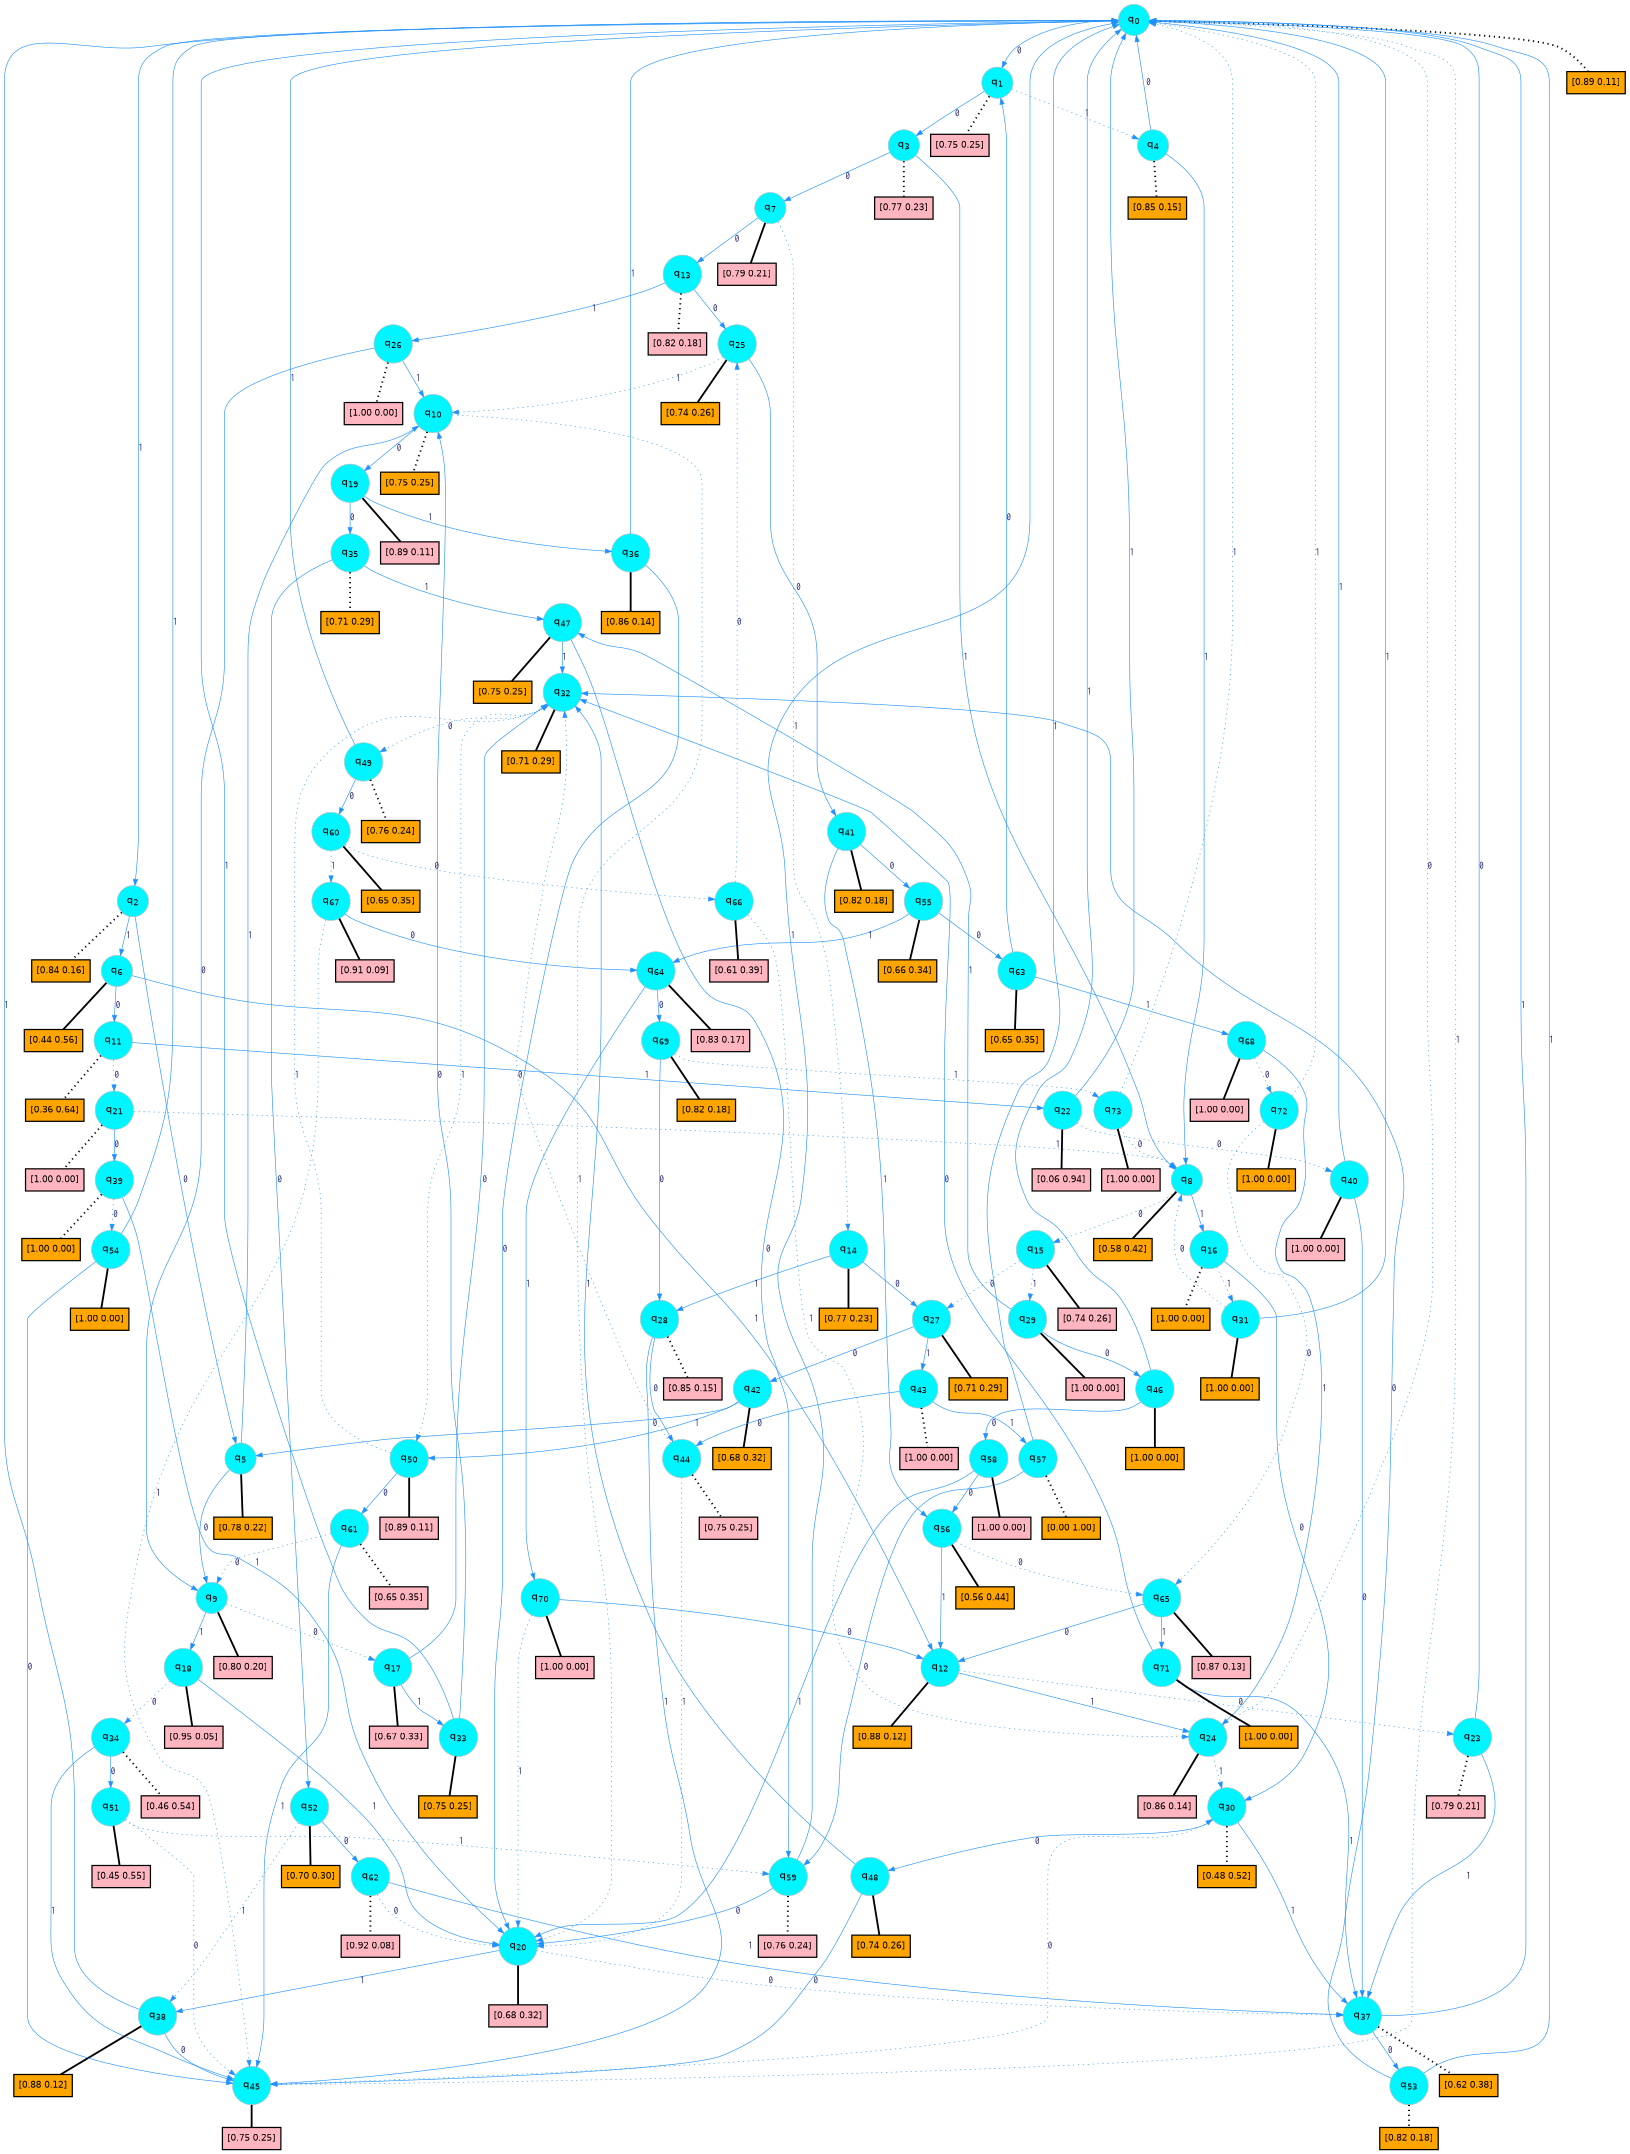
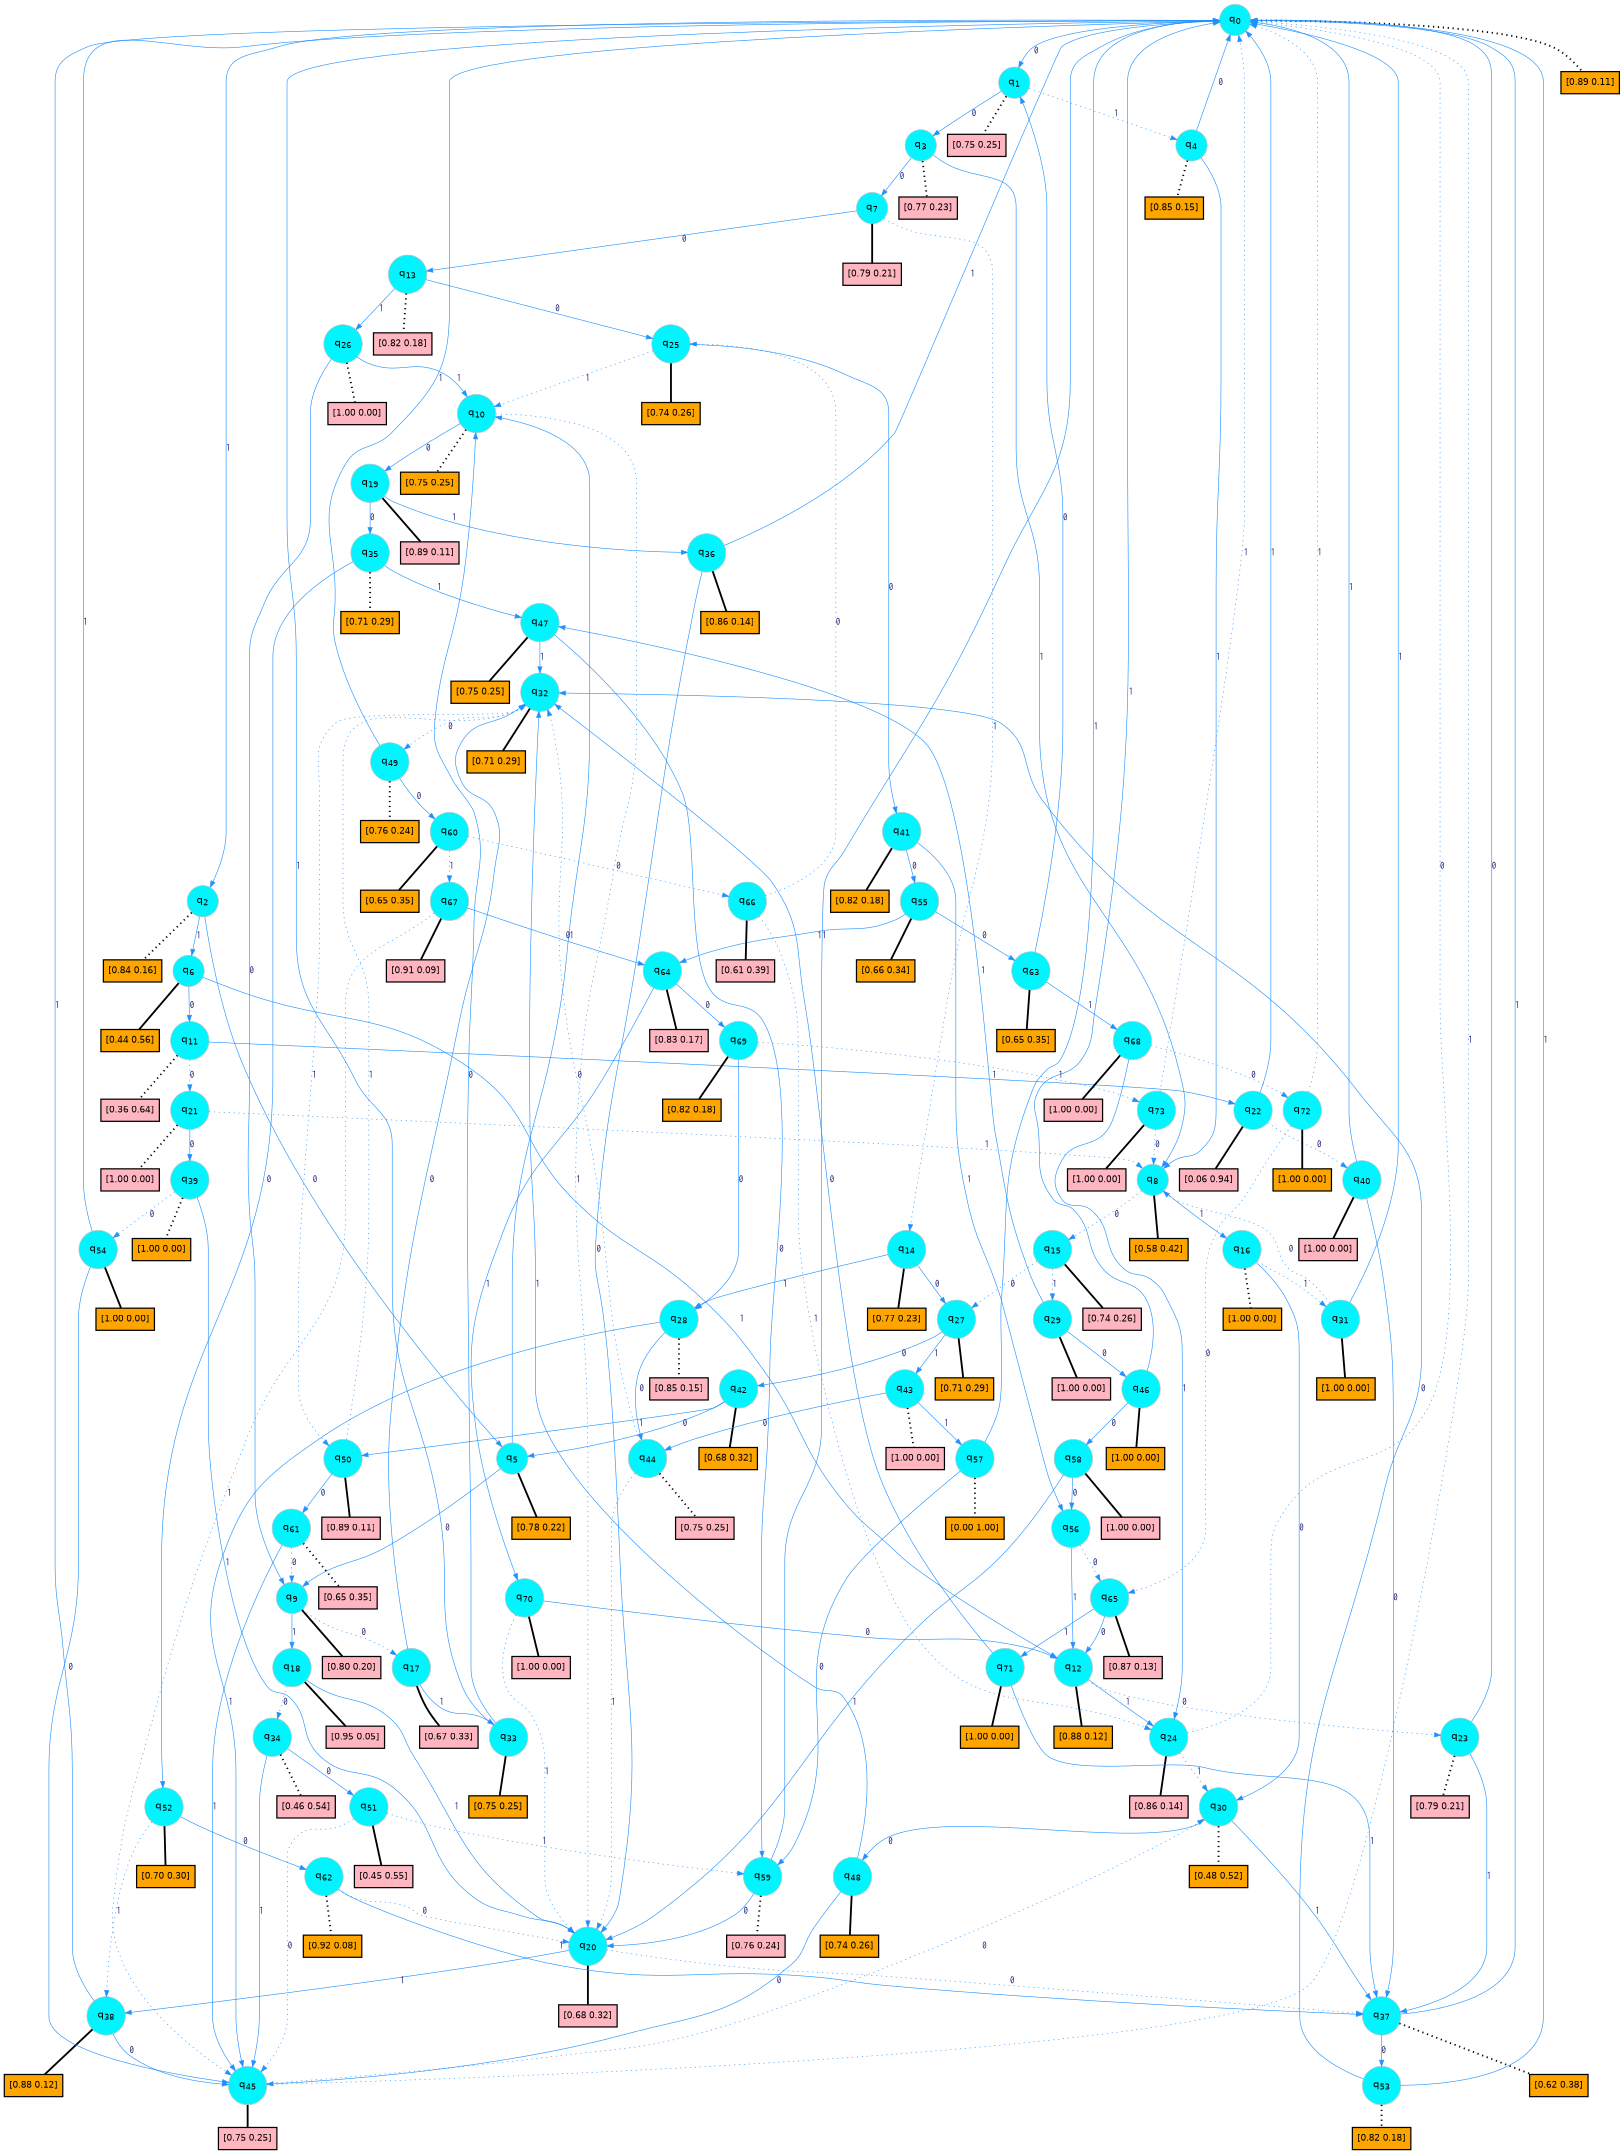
node "[0.36 0.64]": fillcolor orange -> lightpink
node "[0.56 0.44]": removed
node "[0.92 0.08]": fillcolor lightpink -> orange
